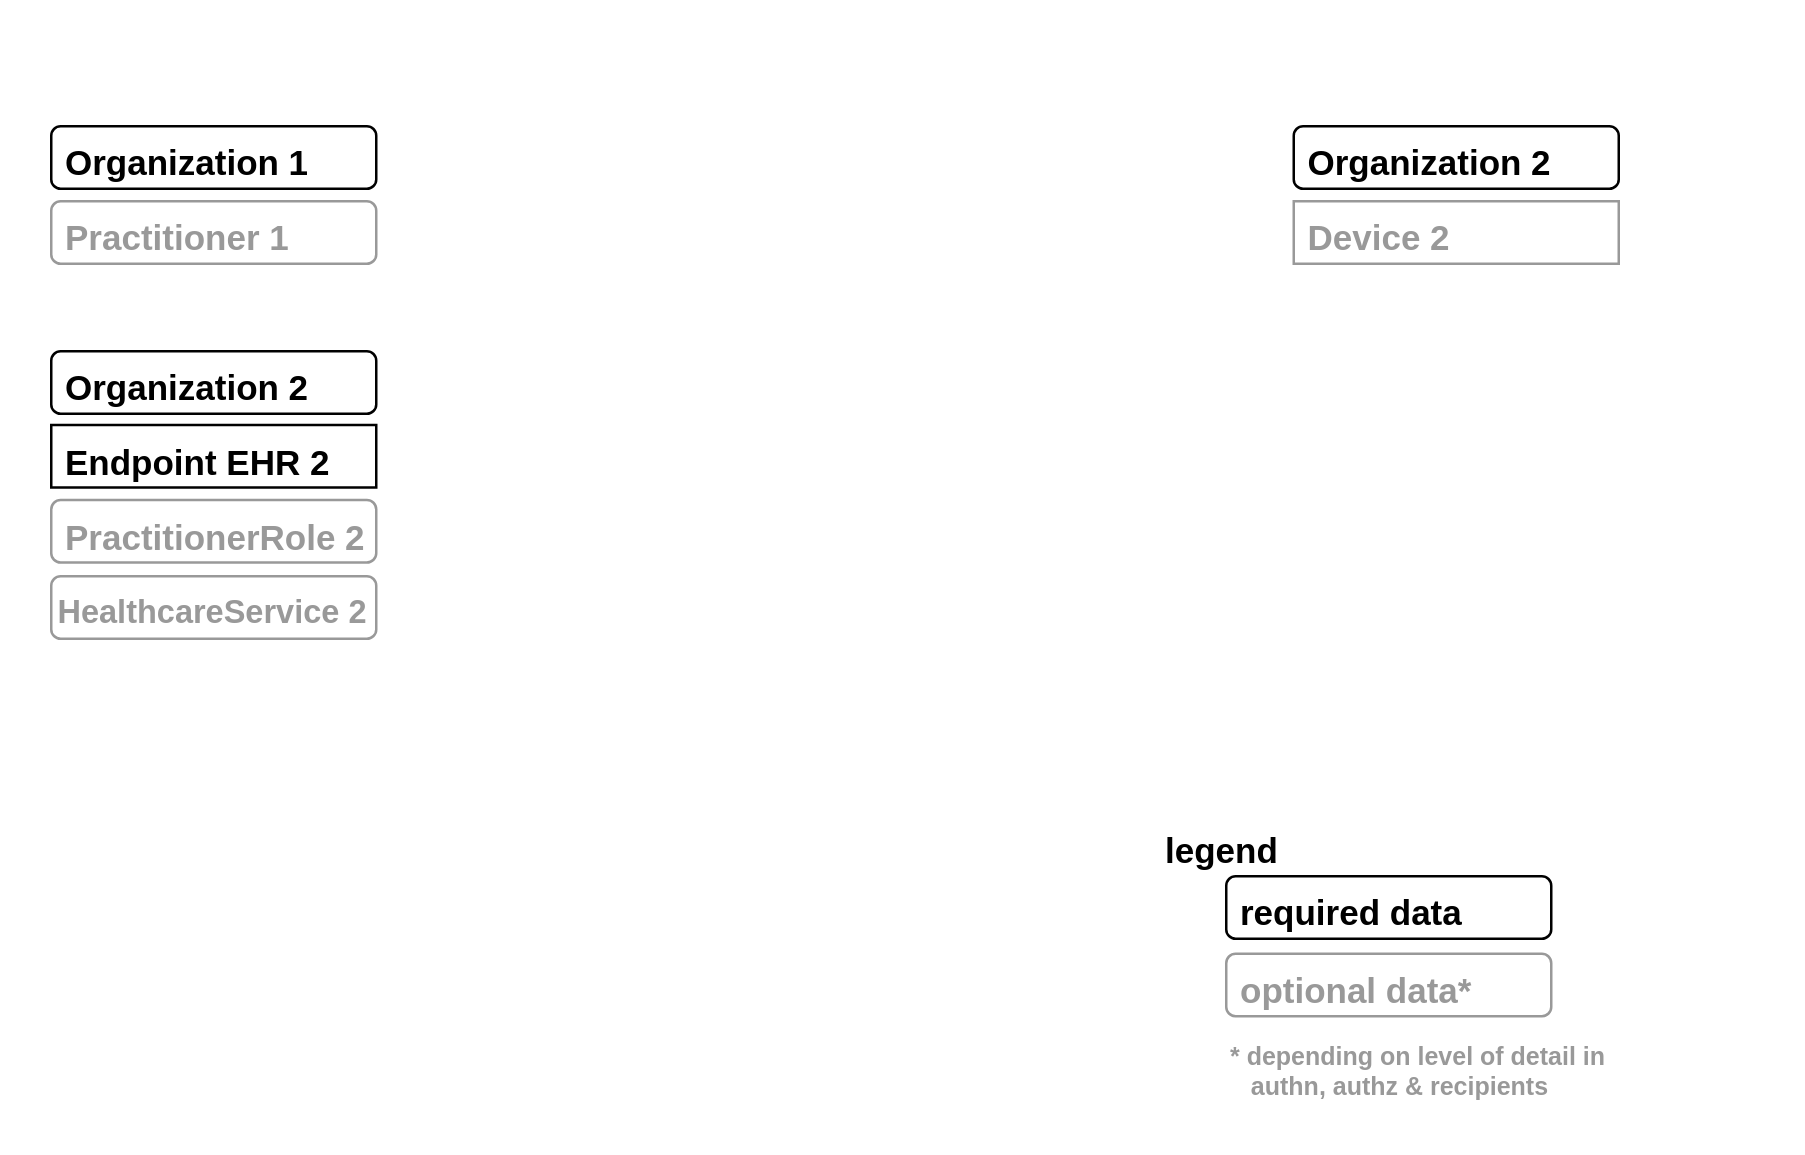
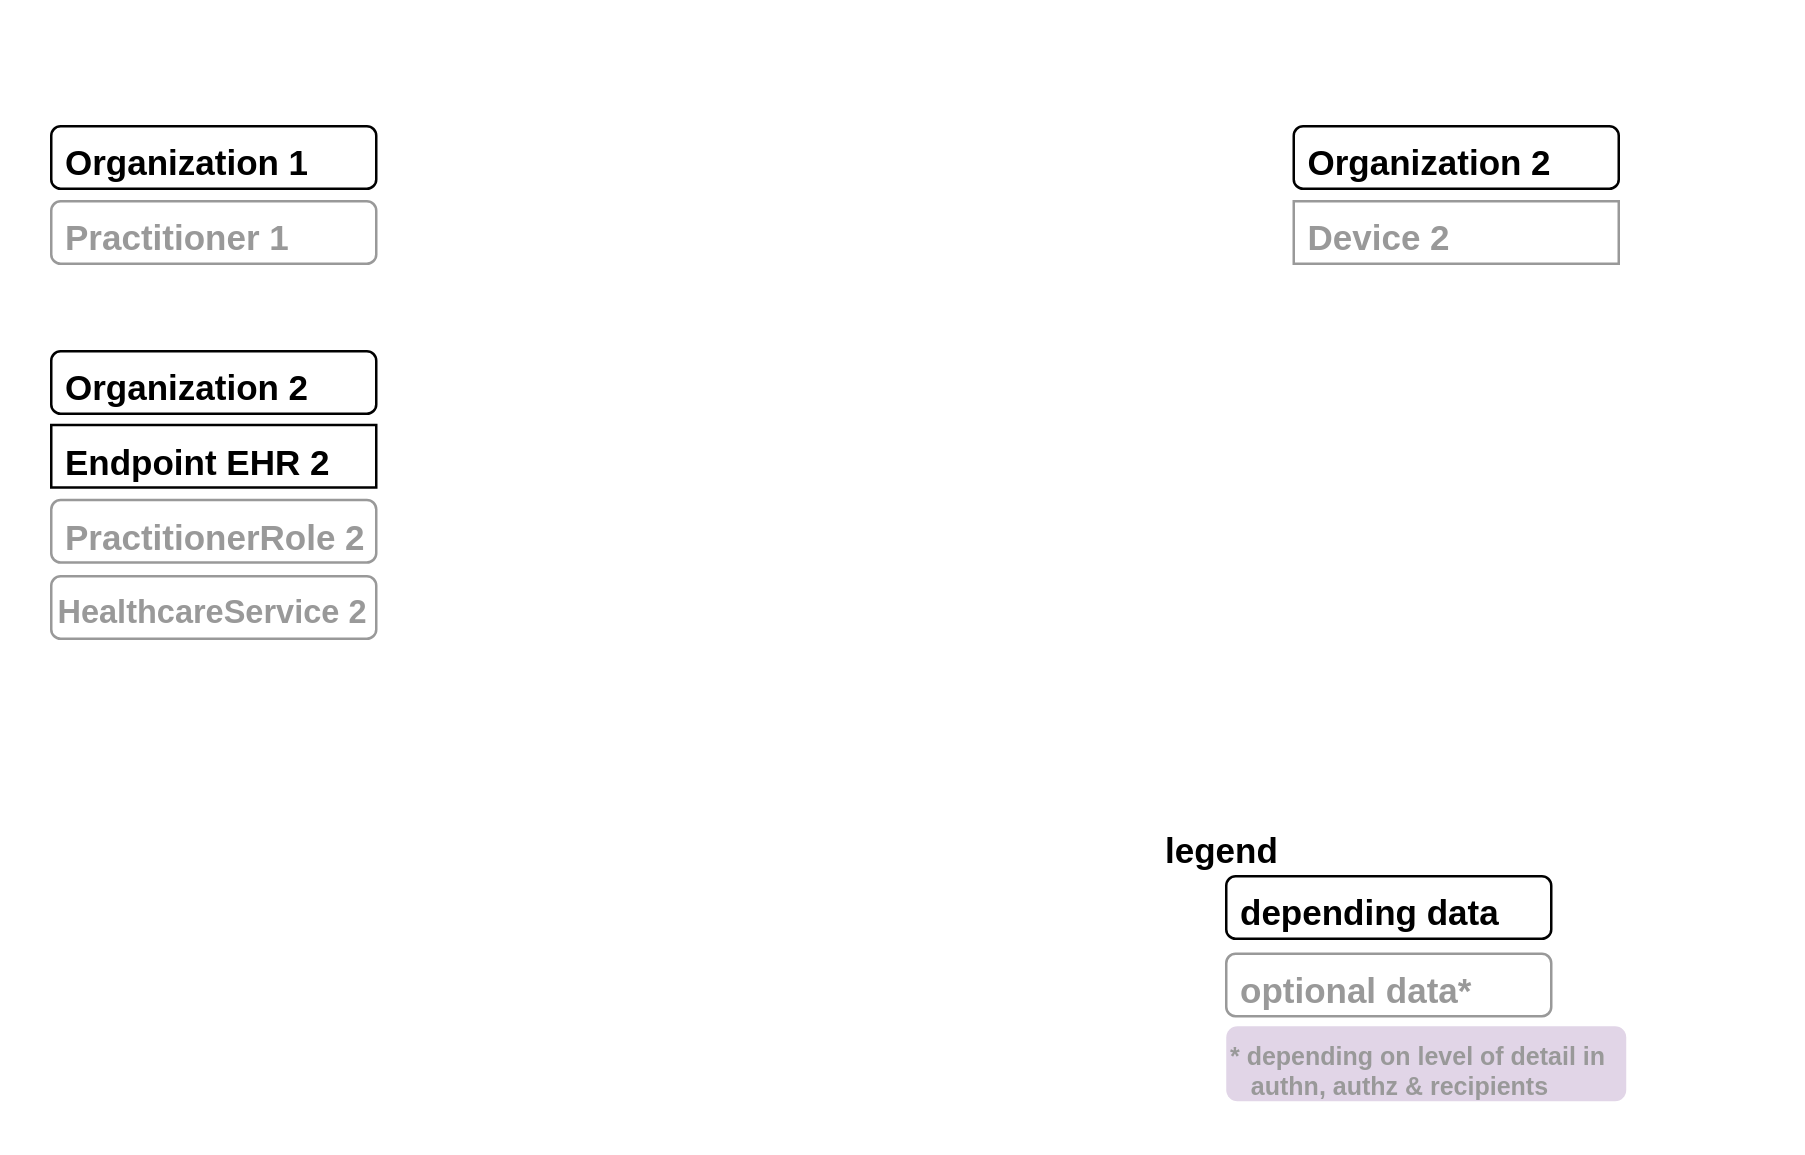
node "required data": label "required data" -> "depending data"
node "* depending on level of detail in authn, authz & recipients": fillcolor #ffffff -> #e1d5e7
